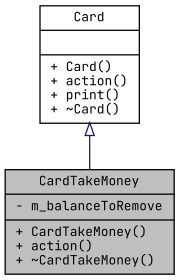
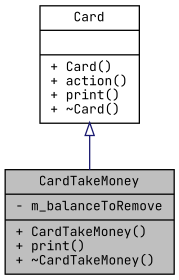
node "CardTakeMoney": text "+ action()" -> "+ print()"
